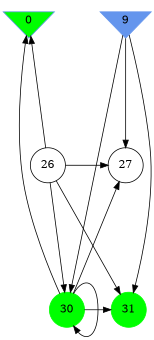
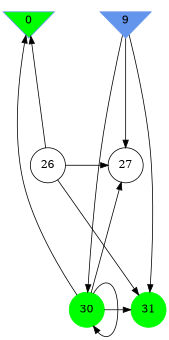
edge "26" -> "30": removed
